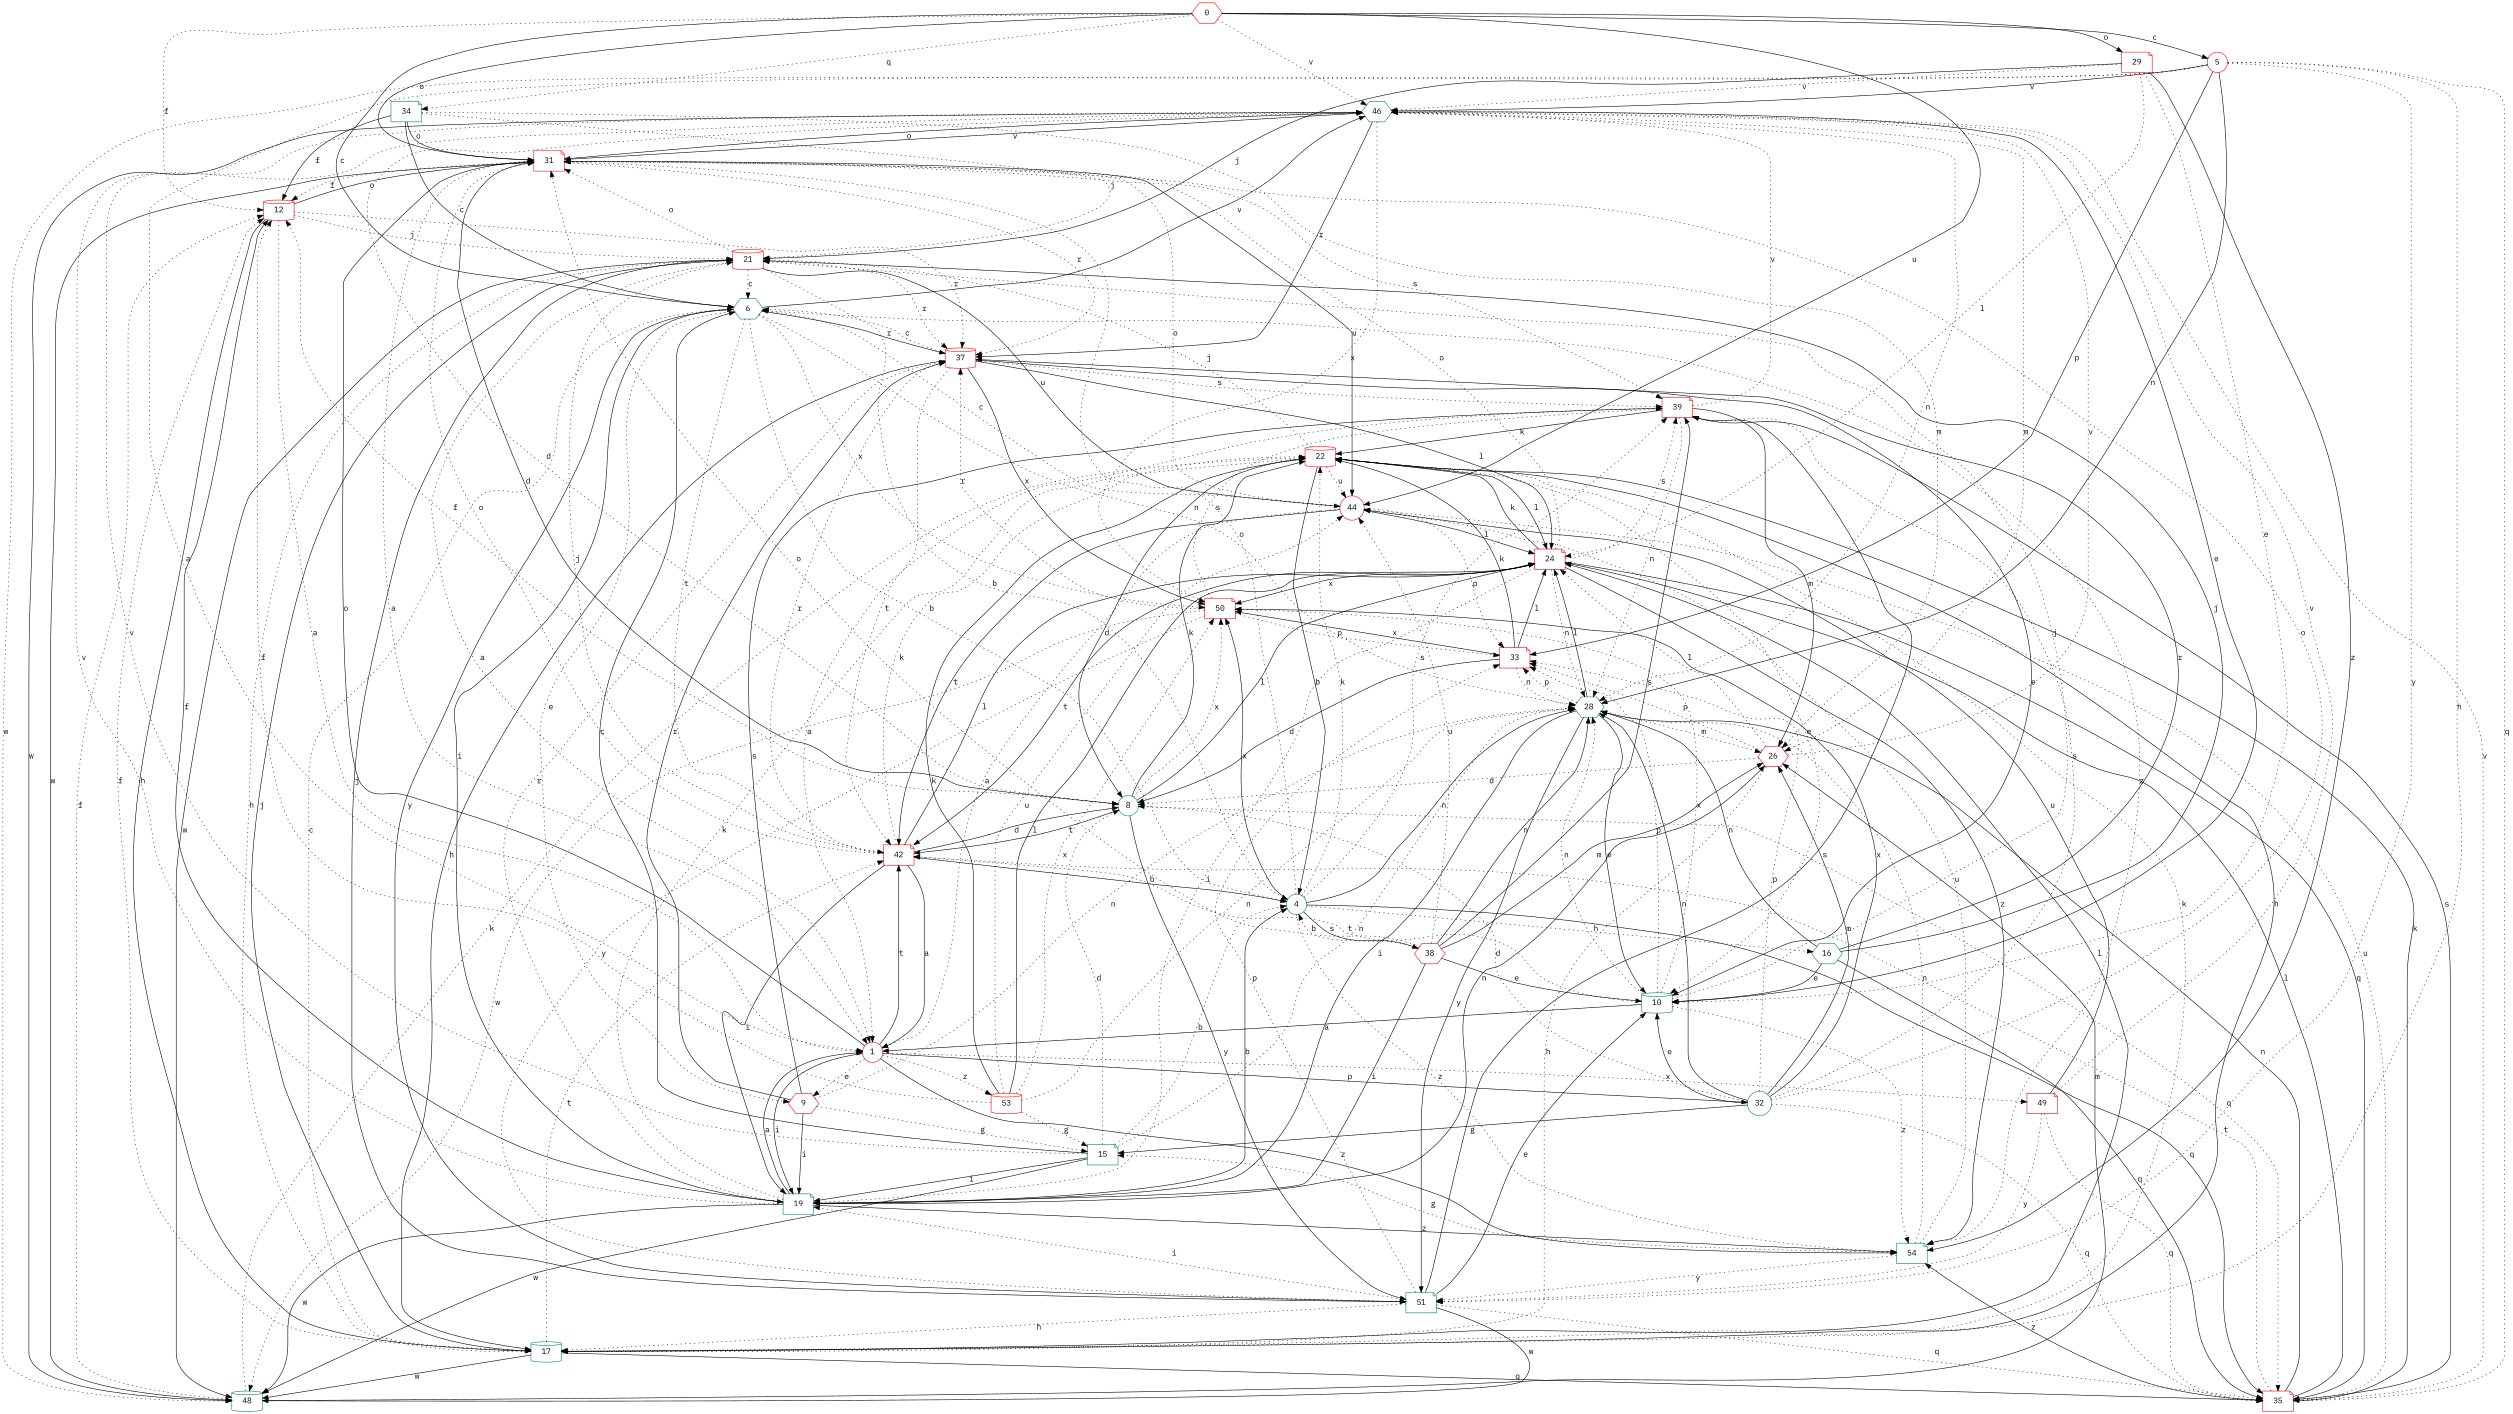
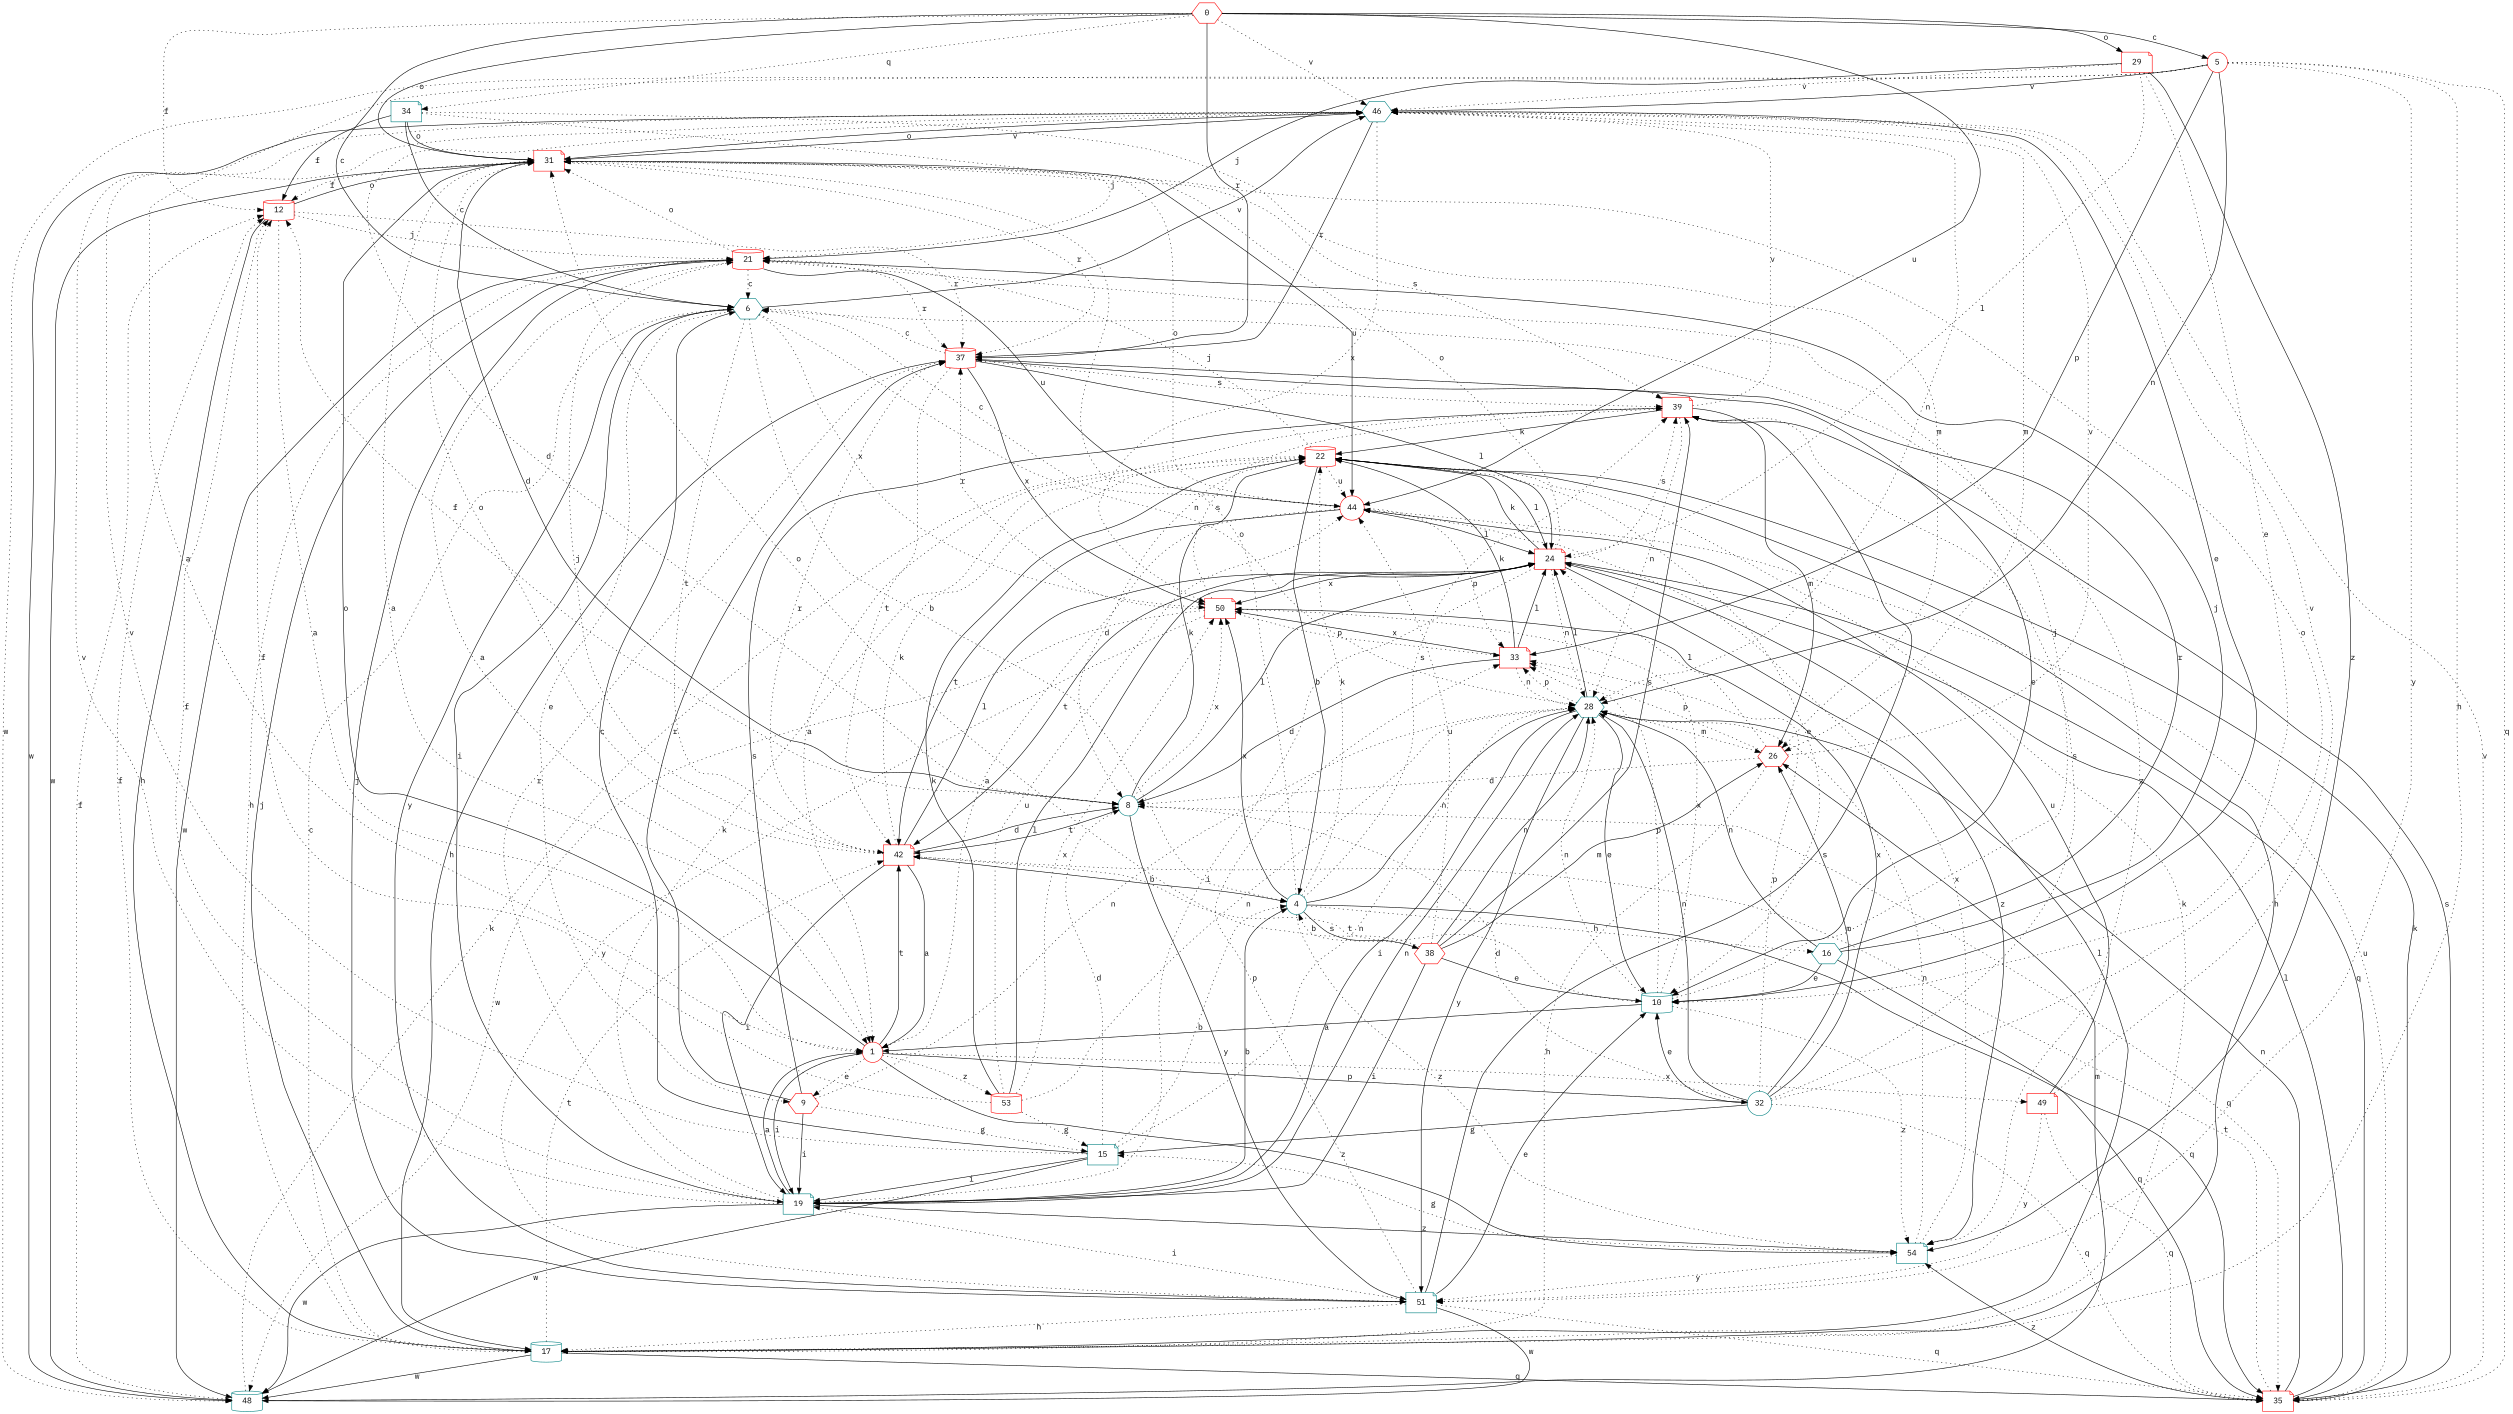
edge "6" -> "37": now "0" -> "37"
edge "22" -> "8": style solid -> dotted
edge "21" -> "4": removed, label "b"
edge "54" -> "44": label "u" -> "x"
edge "19" -> "12": style solid -> dotted
edge "19" -> "26": now "19" -> "28"
